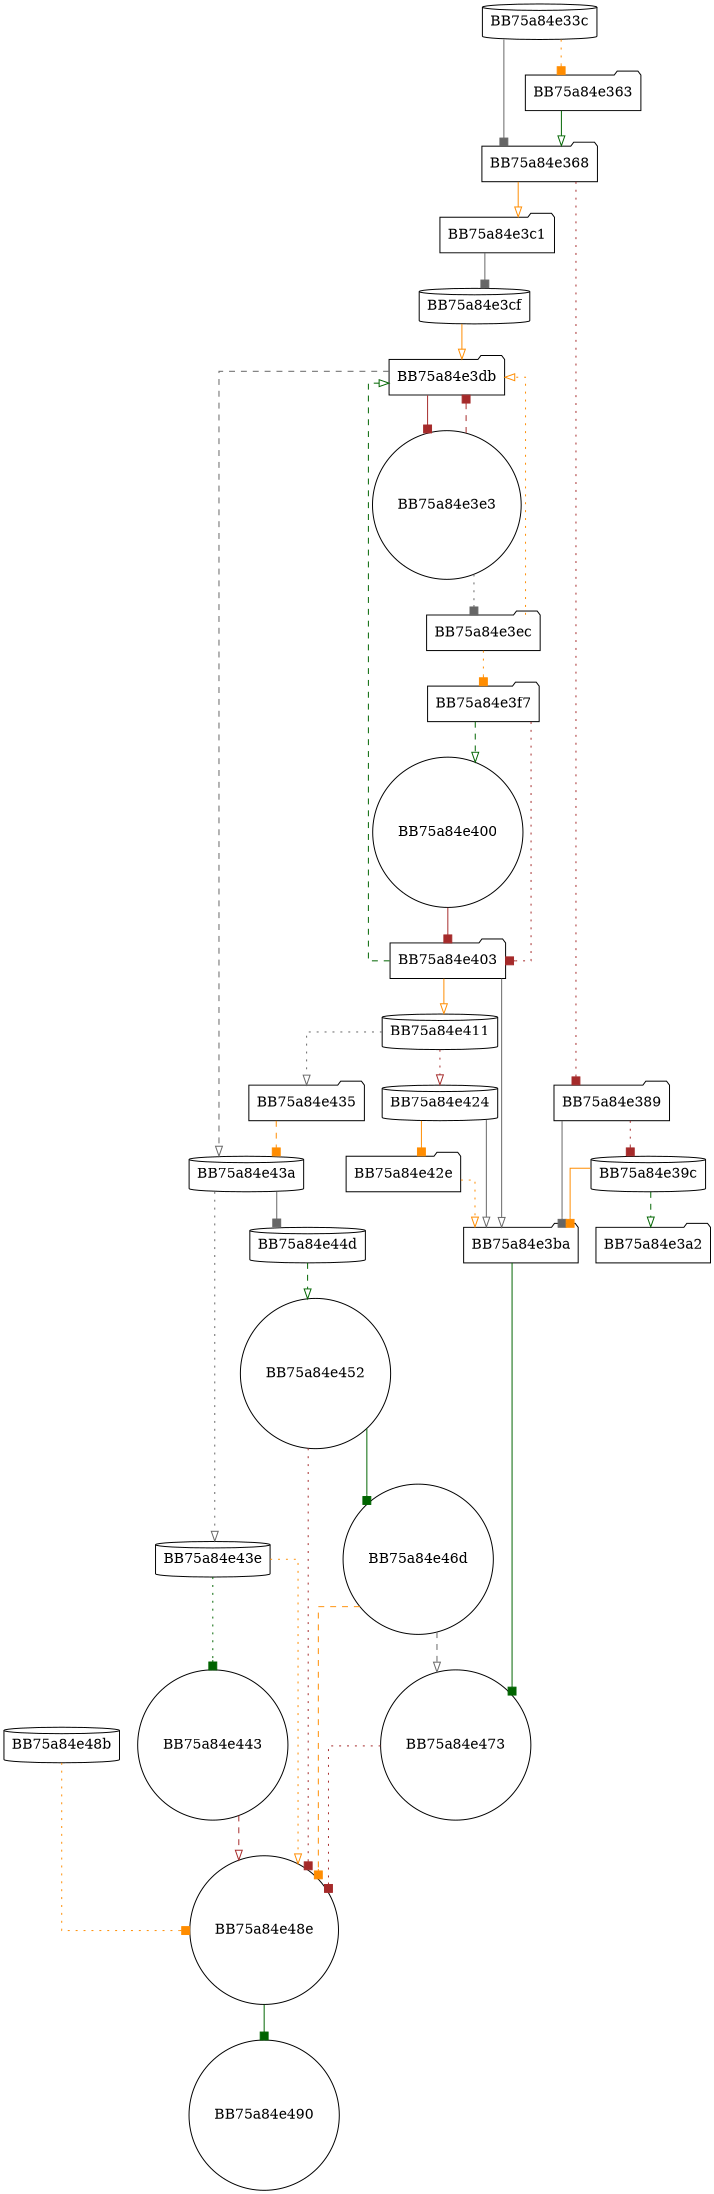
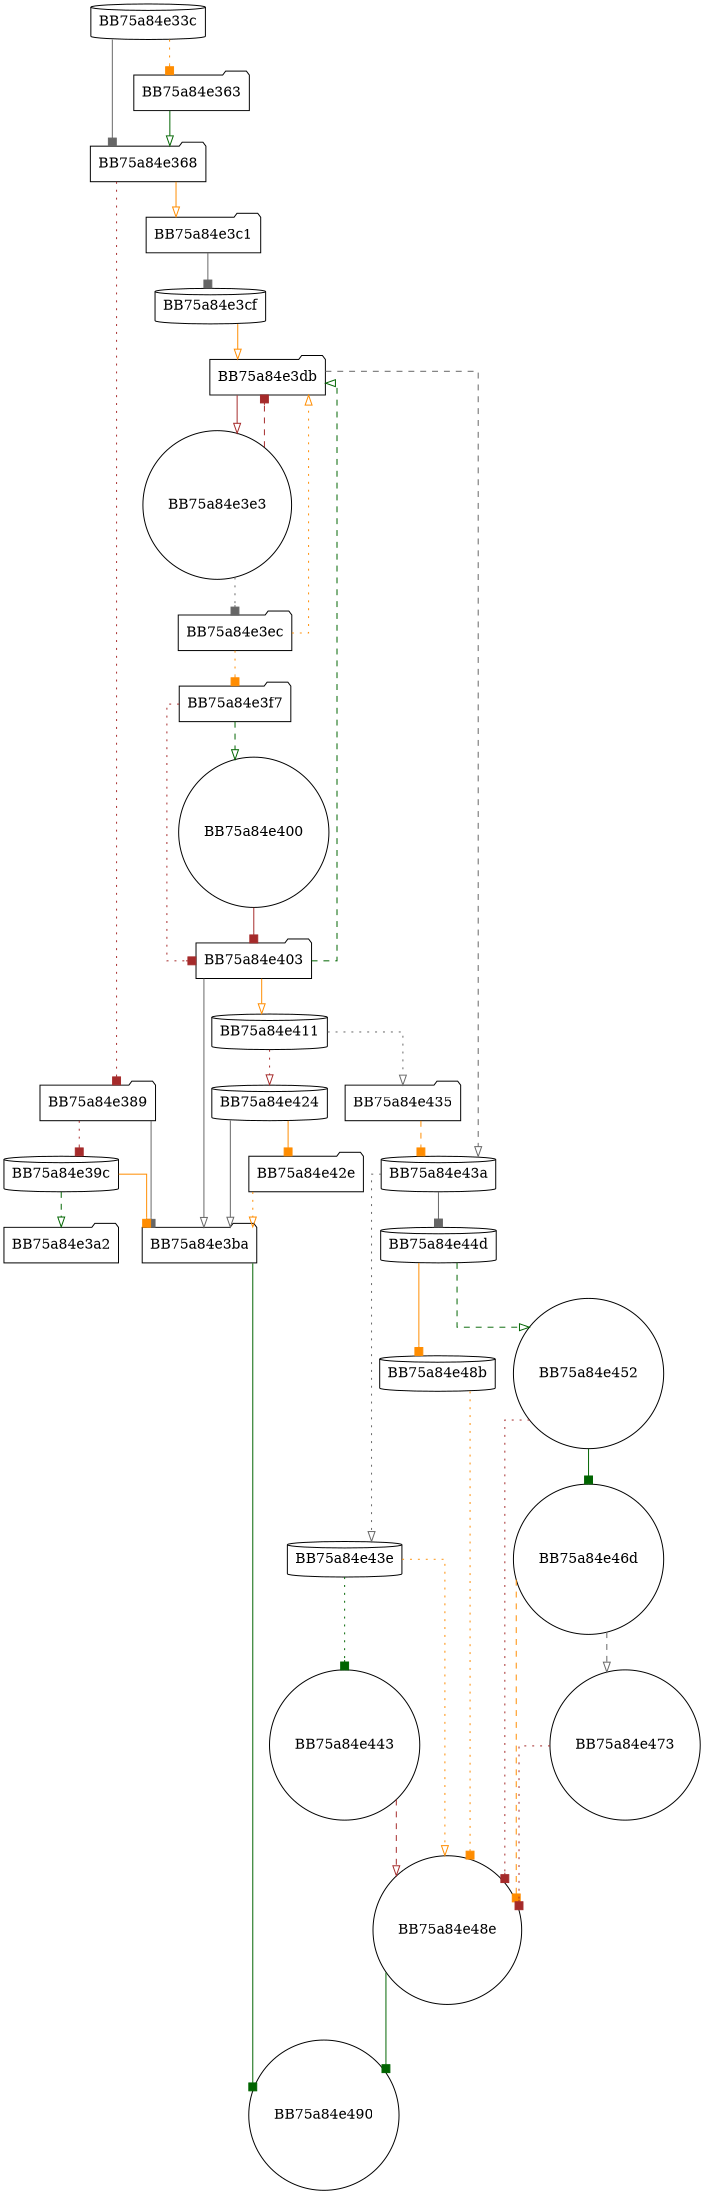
edge "BB75a84e3db" -> "BB75a84e3e3": arrowhead box -> onormal
edge "BB75a84e44d" -> "BB75a84e48b": added
edge "BB75a84e3ba" -> "BB75a84e473": now "BB75a84e3ba" -> "BB75a84e490"
